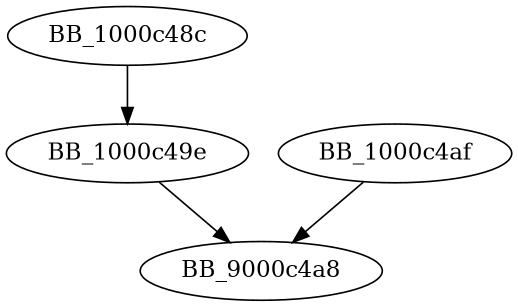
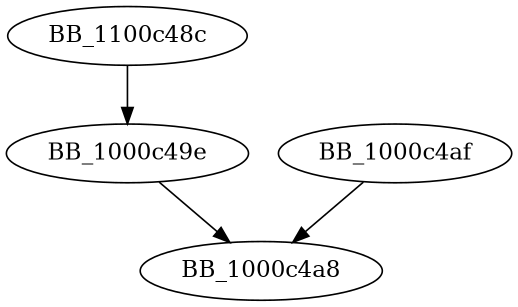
node "BB_1000c48c": label "BB_1000c48c" -> "BB_1100c48c"
node "BB_9000c4a8": label "BB_9000c4a8" -> "BB_1000c4a8"
